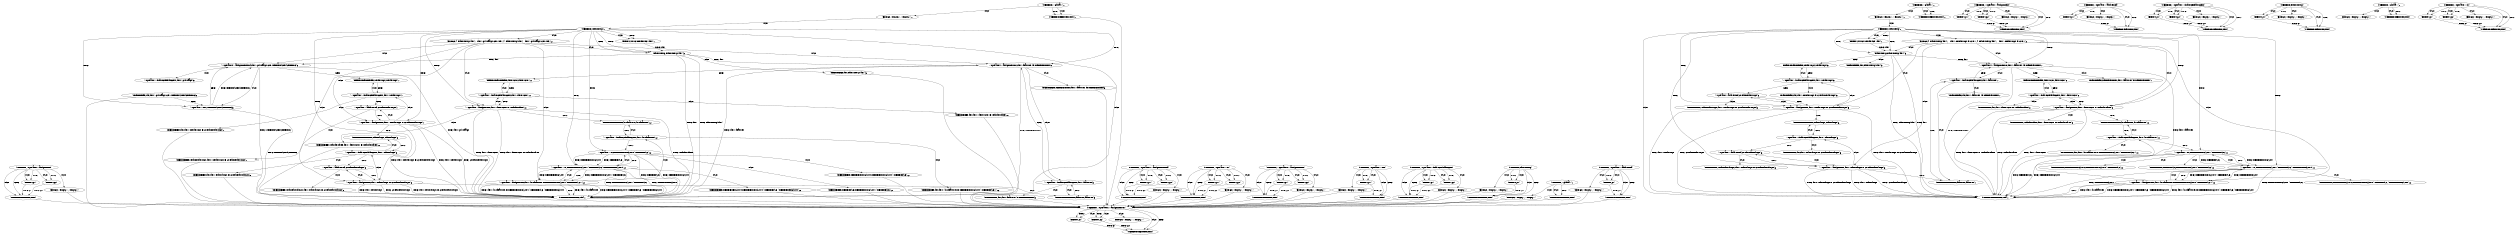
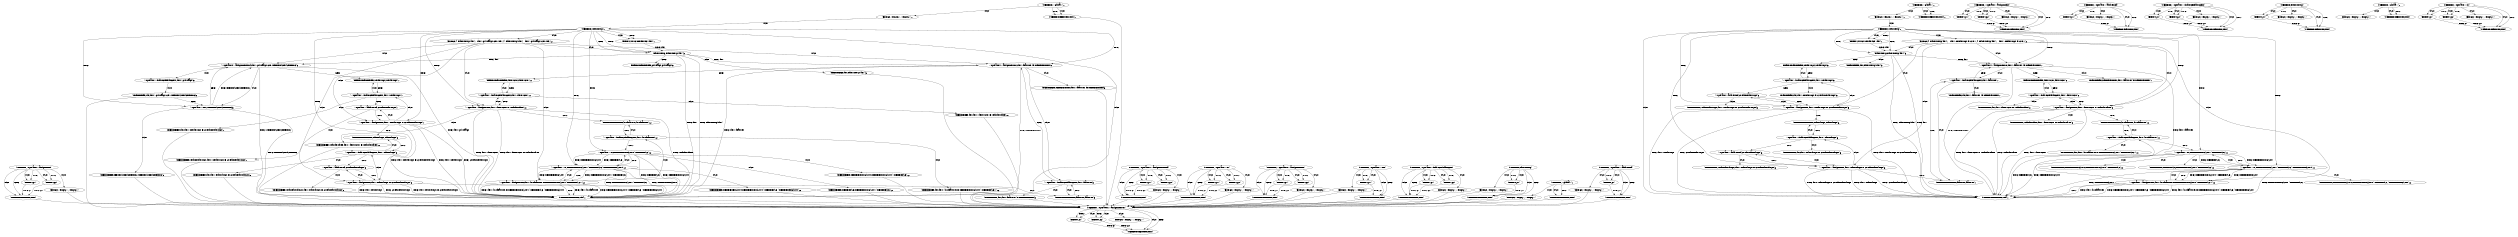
node "(FIELD_IDENTIFIER,priv_flags,priv_flags)": added
edge "(<operator>.indirectFieldAccess,dev->priv_flags)" -> "(IDENTIFIER,dev,dev->priv_flags &= ~IFF_TX_SKB_SHARING)": added, label "AST:"
node "(IDENTIFIER,IFF_TX_SKB_SHARING,~IFF_TX_SKB_SHARING)": added
